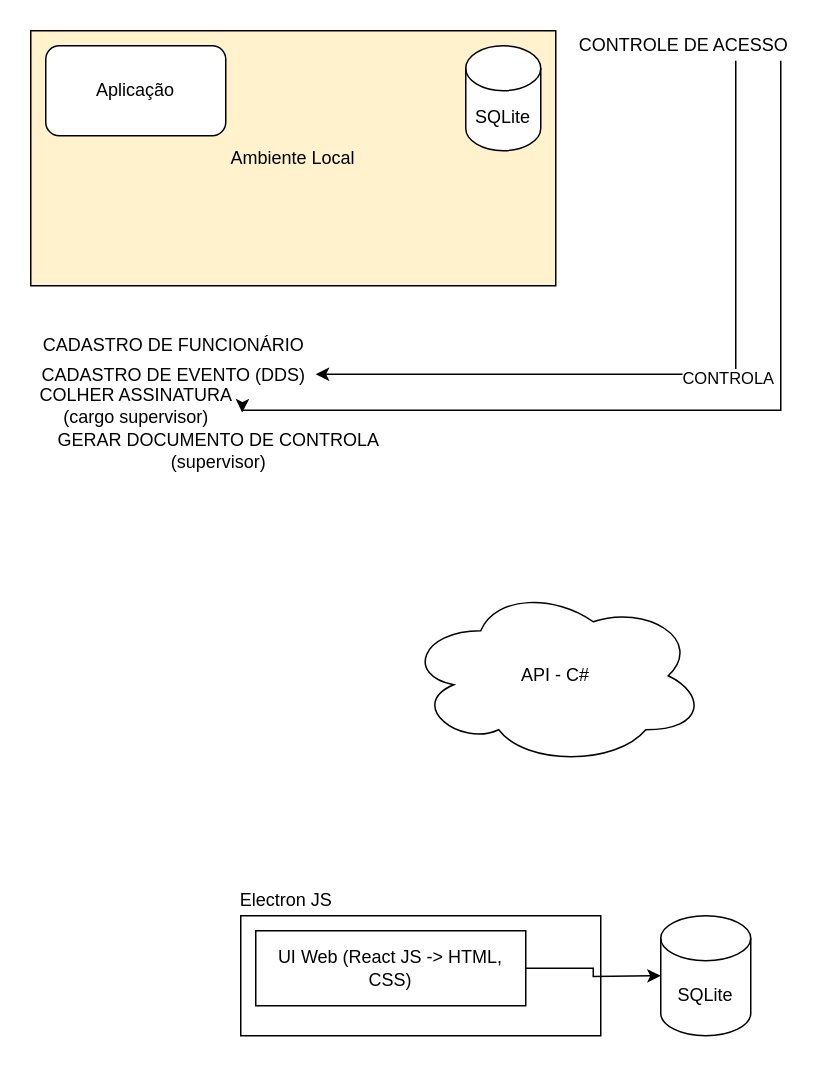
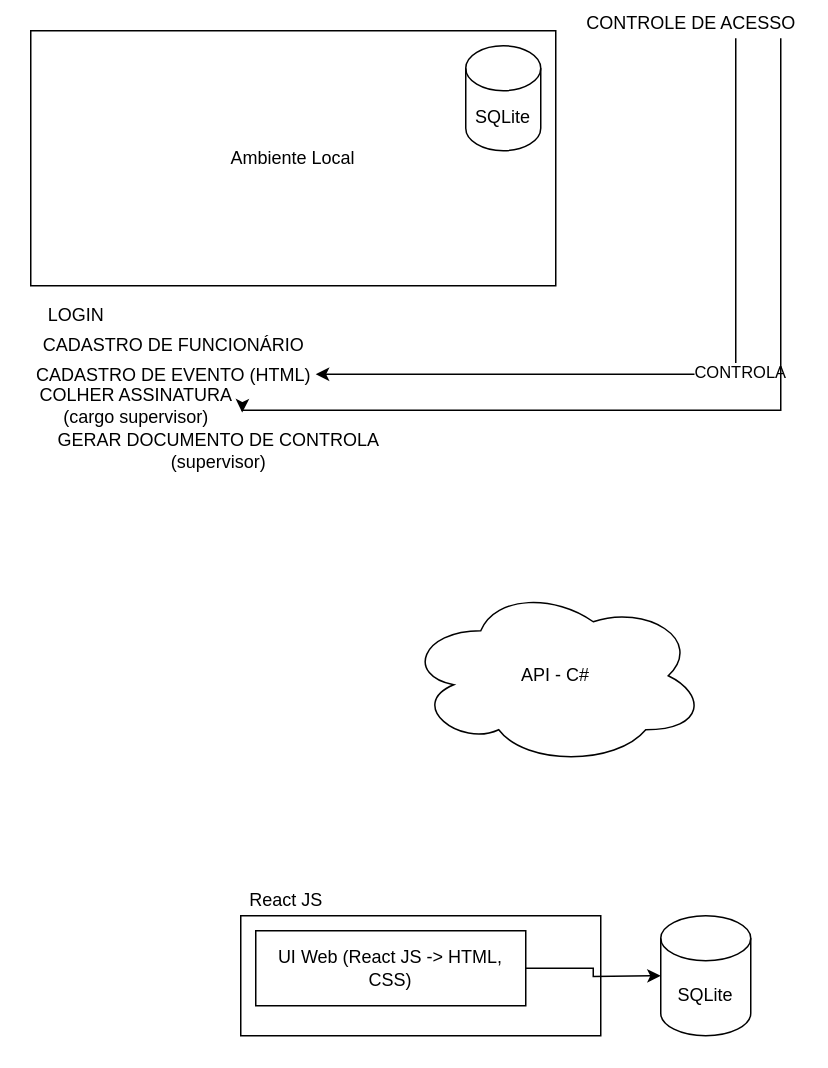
node "CONTROLE DE ACESSO": moved (683, 46) -> (691, 23)
node "Aplicação": removed
node "Ambiente Local": fillcolor #fff2cc -> #ffffff
node "LOGIN": added
node "CADASTRO DE EVENTO (DDS)": label "CADASTRO DE EVENTO (DDS)" -> "CADASTRO DE EVENTO (HTML)"
node "Electron JS": label "Electron JS" -> "React JS"
